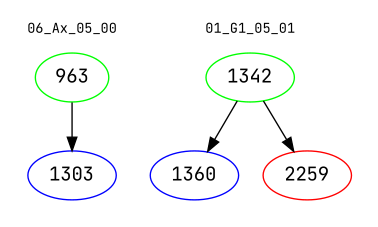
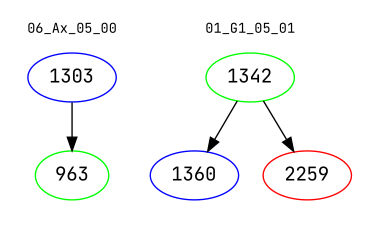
edge "963" -> "1303": reversed
